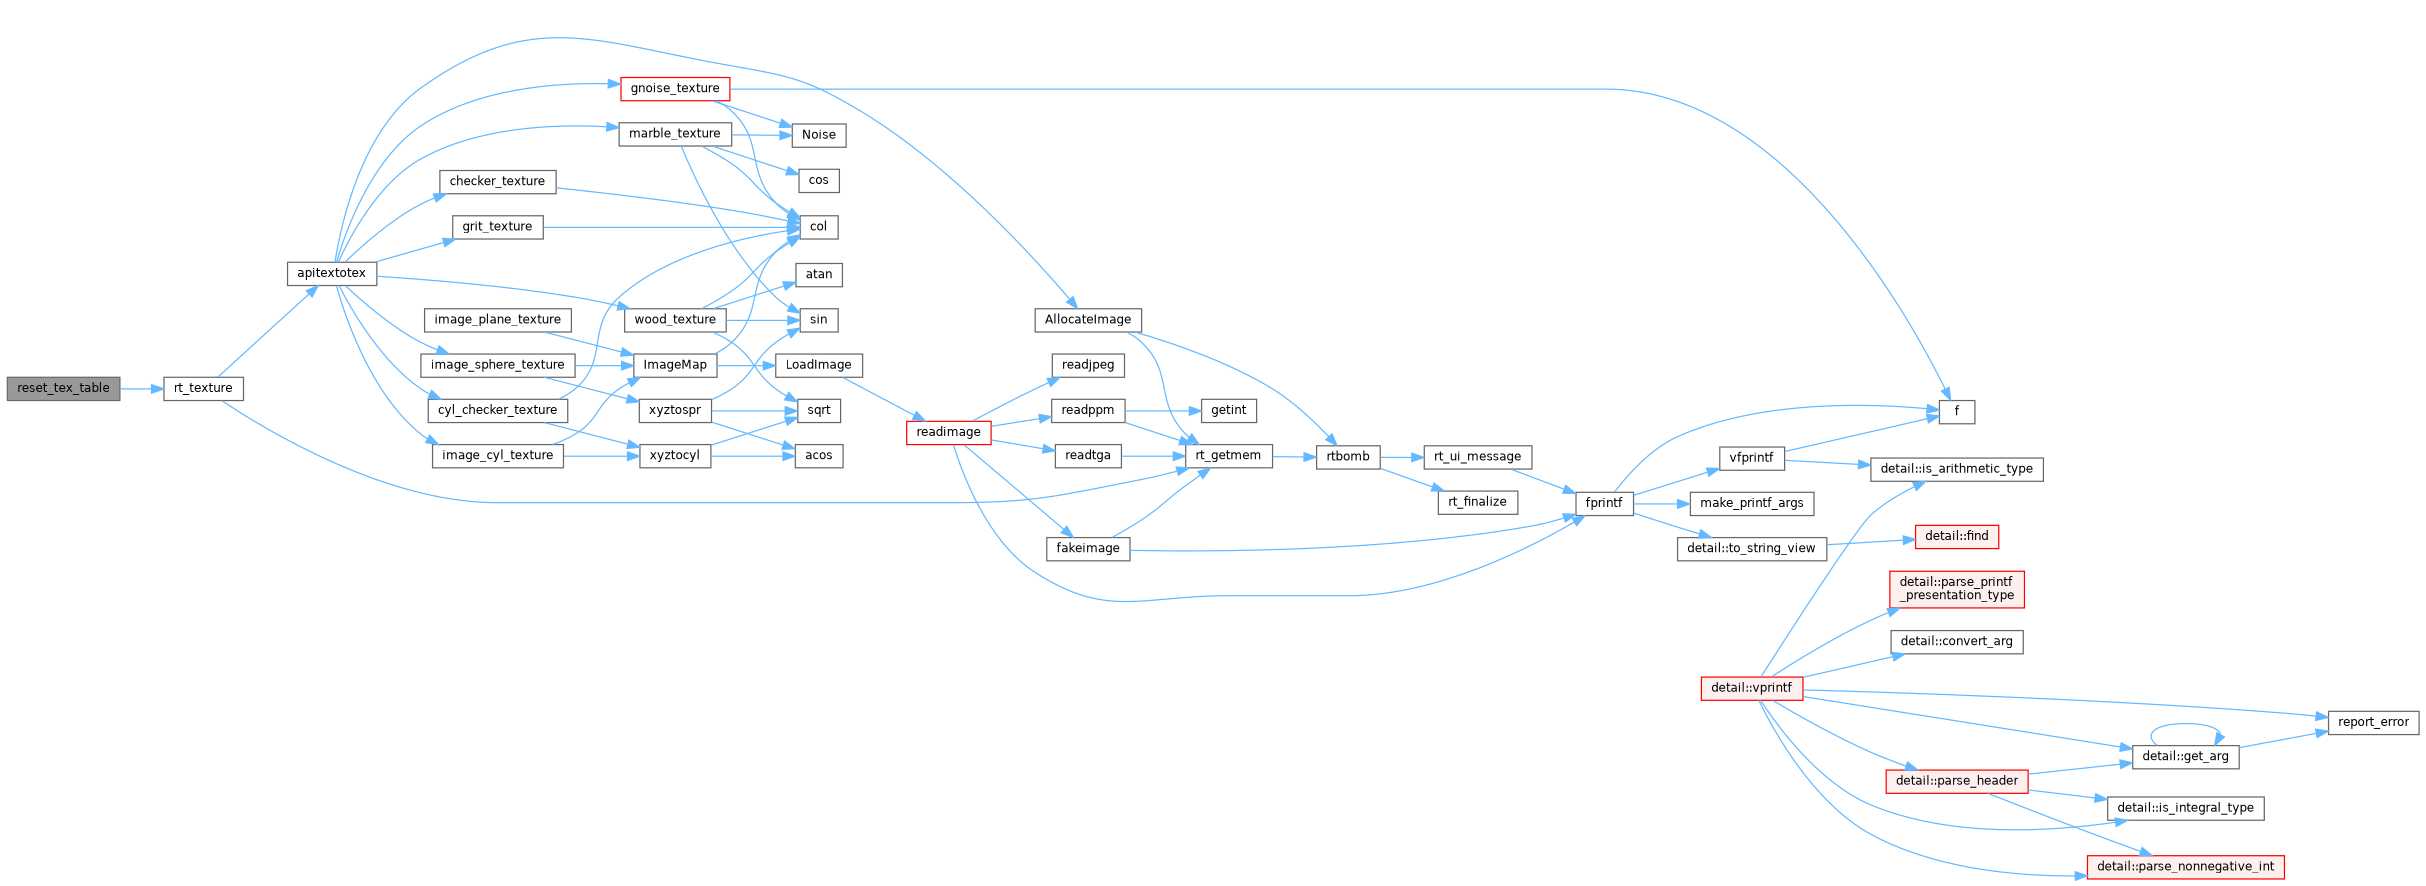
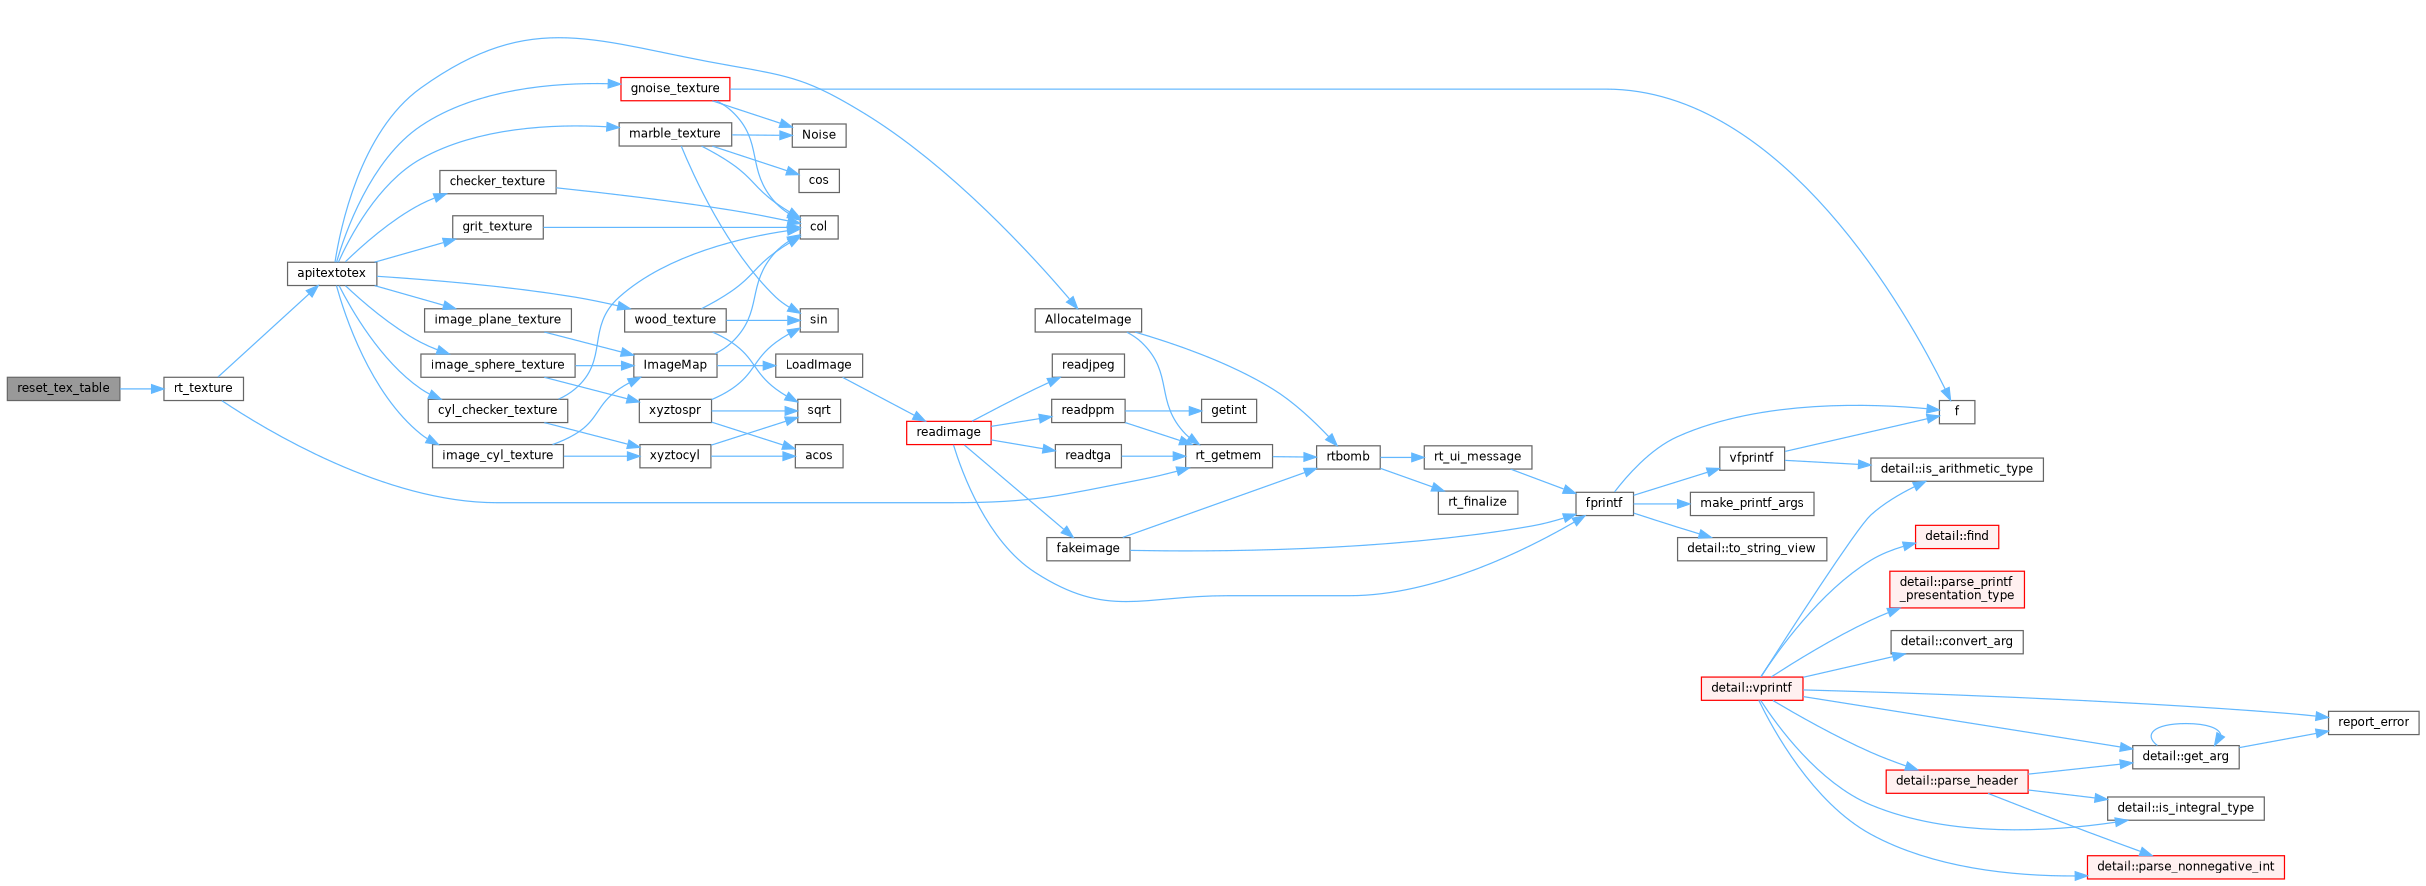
node "atan": removed
edge "apitextotex" -> "image_plane_texture": added
edge "fakeimage" -> "rt_getmem": now "fakeimage" -> "rtbomb"
edge "detail::to_string_view" -> "detail::find": now "detail::vprintf" -> "detail::find"
